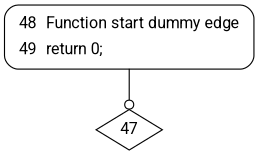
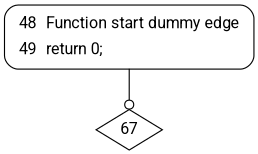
node "47": label "47" -> "67"
